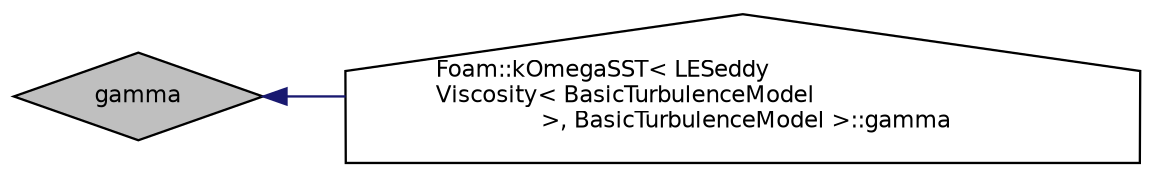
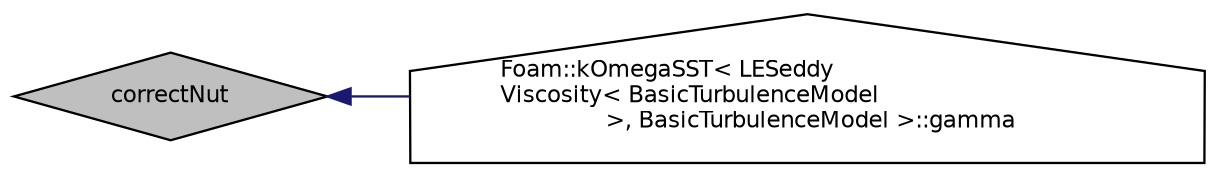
node "gamma": label "gamma" -> "correctNut"
